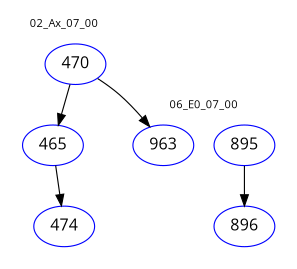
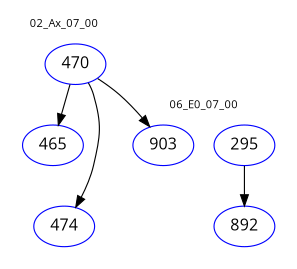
node "963": label "963" -> "903"
node "895": label "895" -> "295"
edge "465" -> "474": now "470" -> "474"
node "896": label "896" -> "892"
